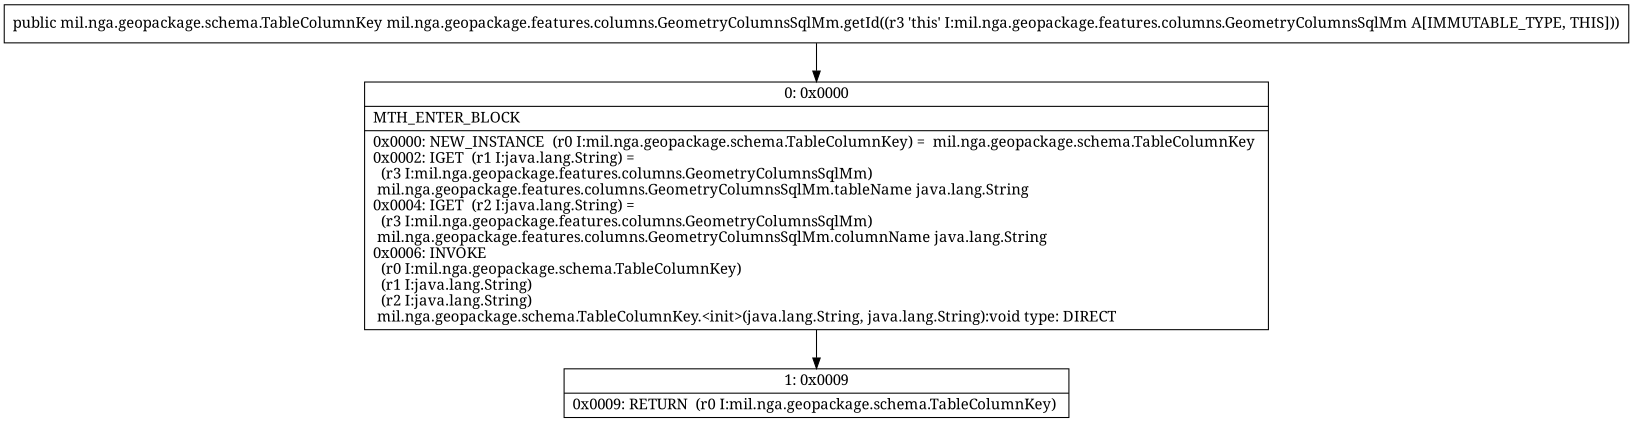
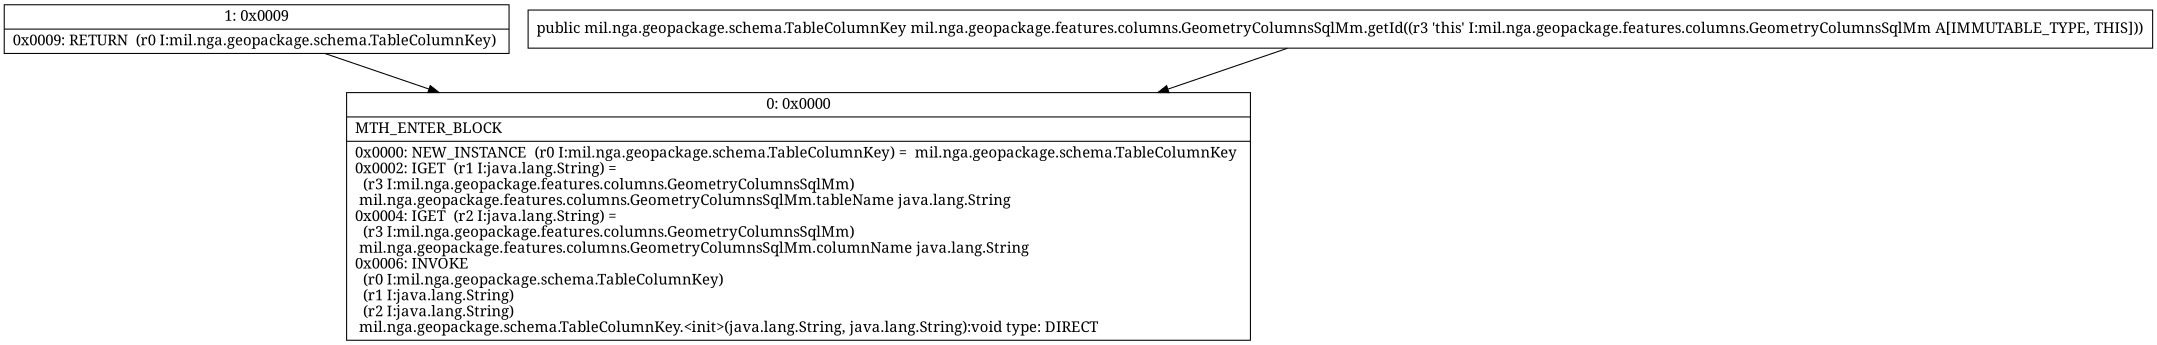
edge "0: 0x0000" -> "1: 0x0009": reversed
